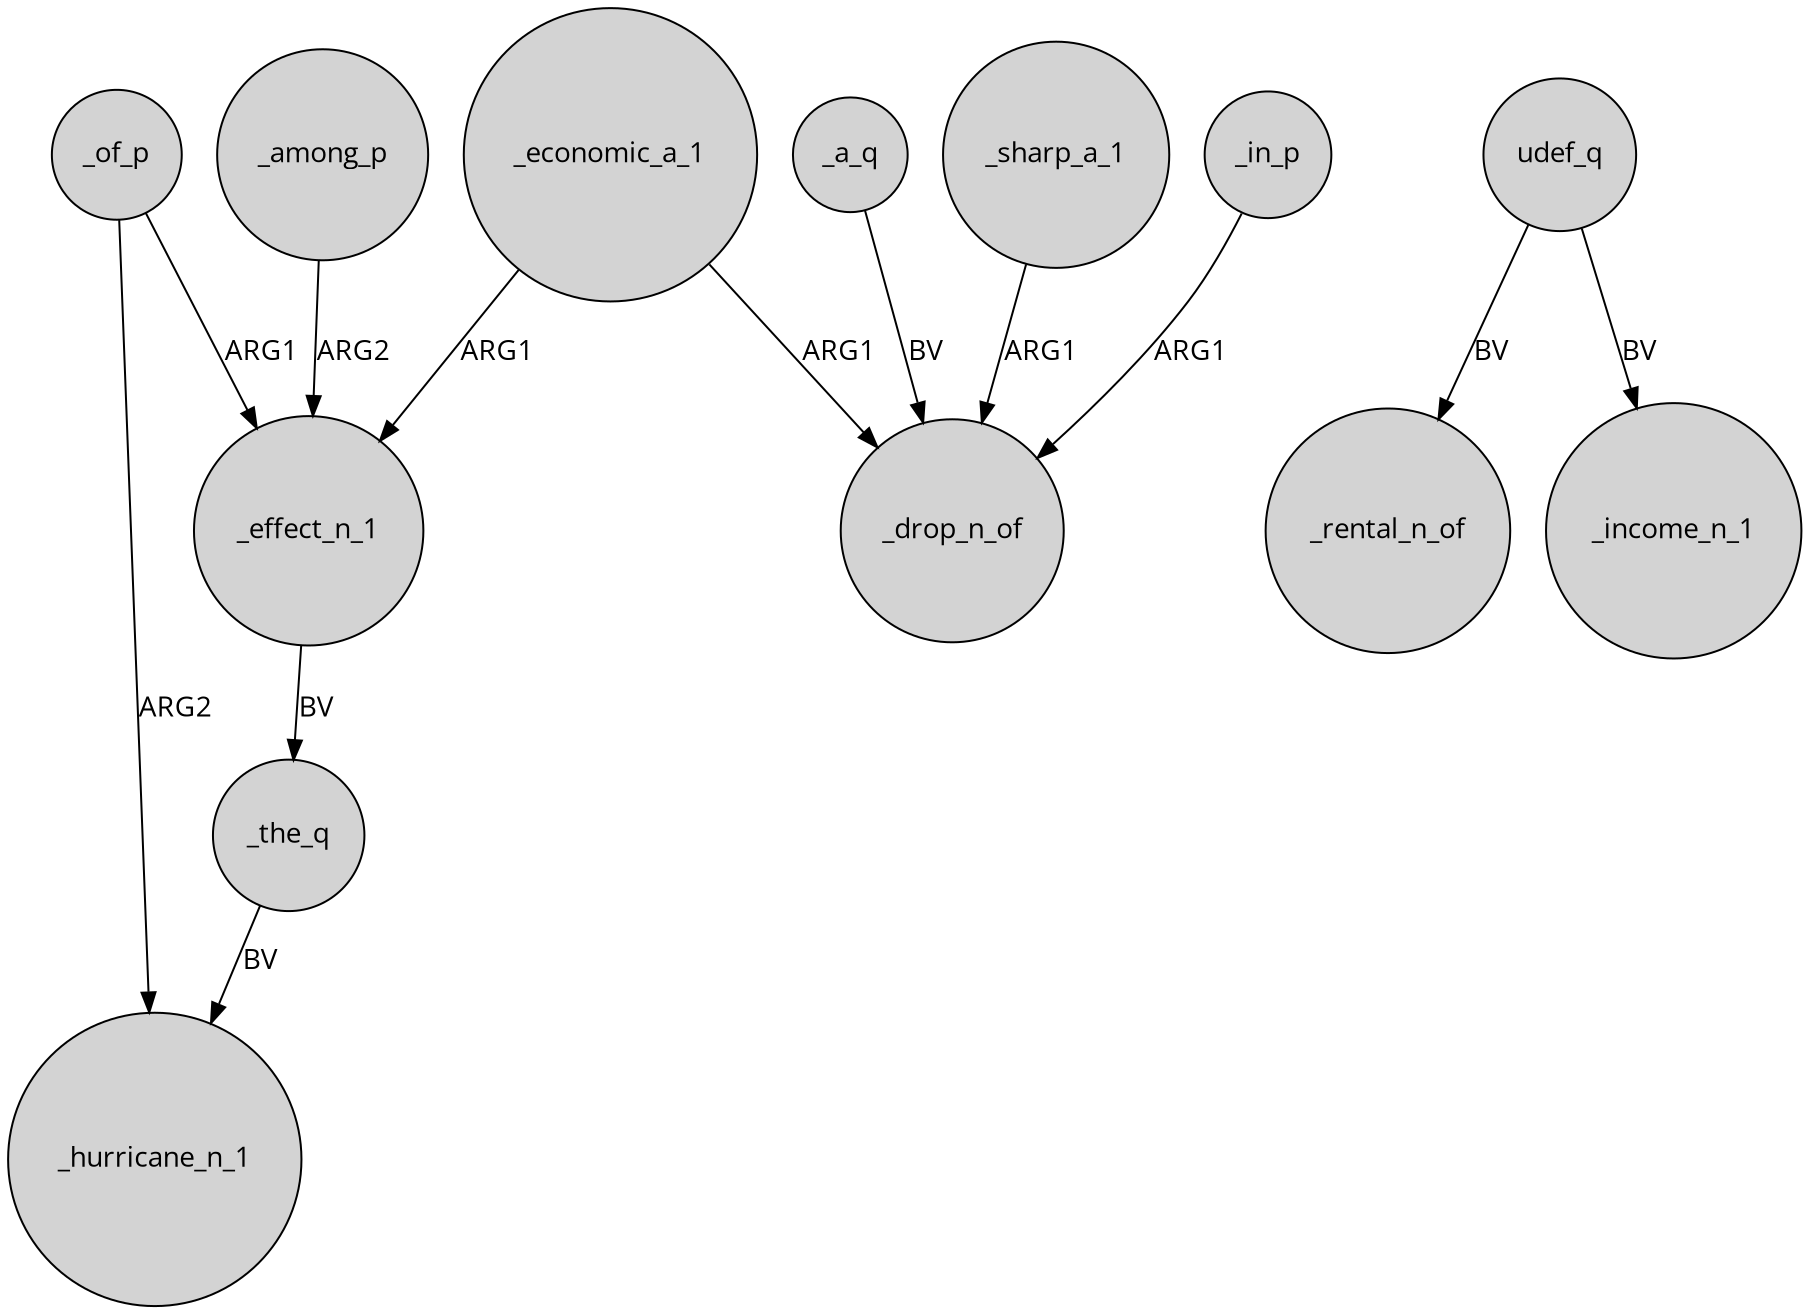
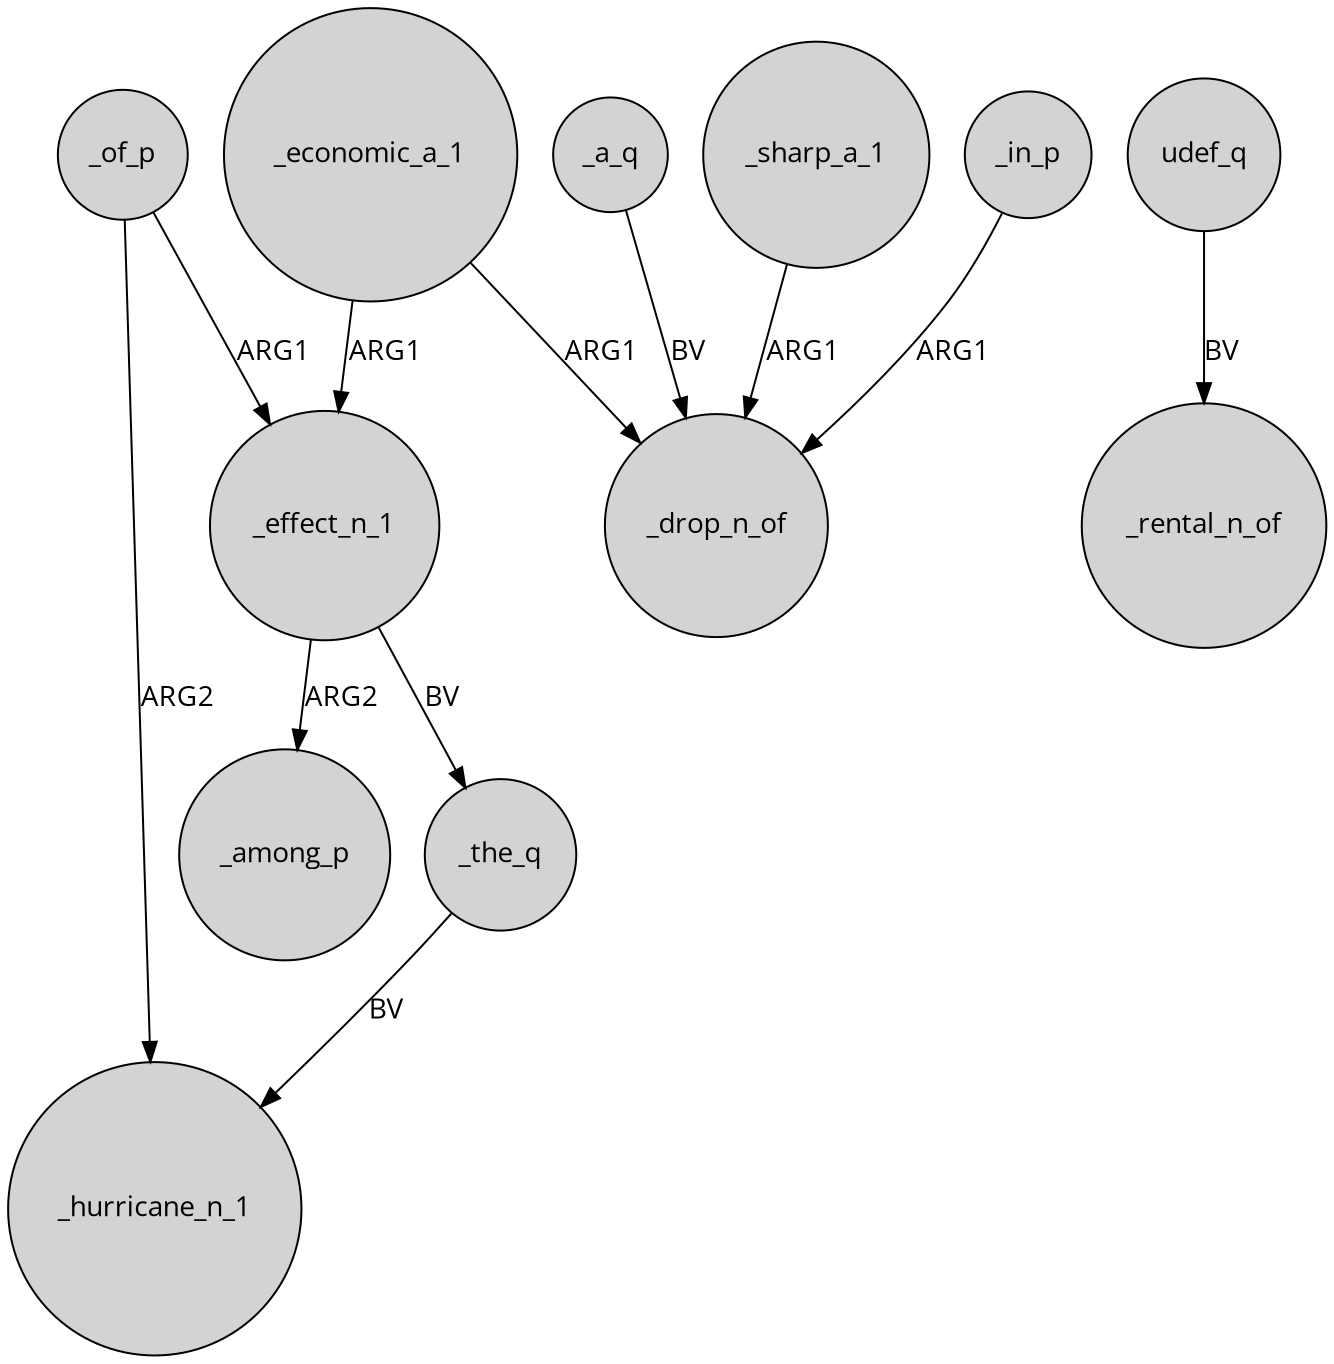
edge "_among_p" -> "_effect_n_1": reversed
node "_income_n_1": removed
